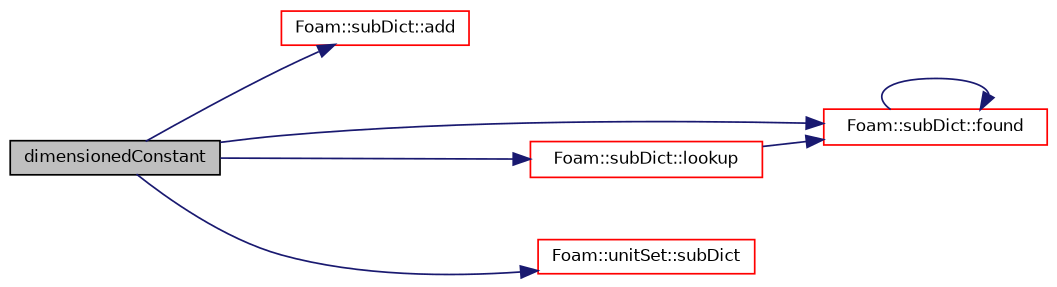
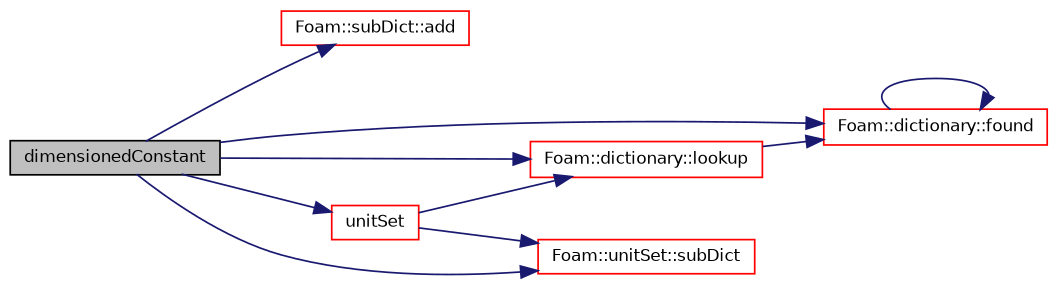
node "Foam::subDict::found": label "Foam::subDict::found" -> "Foam::dictionary::found"
node "Foam::subDict::lookup": label "Foam::subDict::lookup" -> "Foam::dictionary::lookup"
node "unitSet": added
